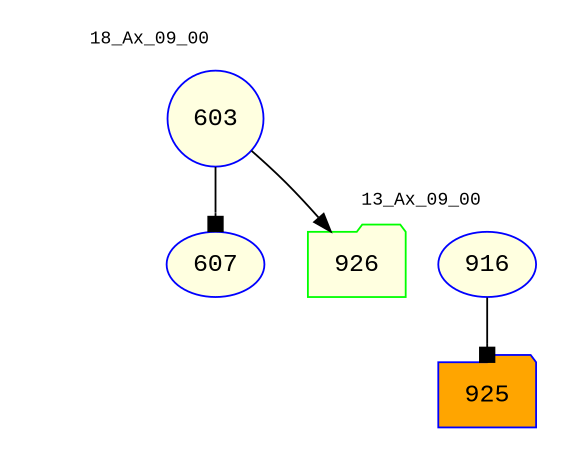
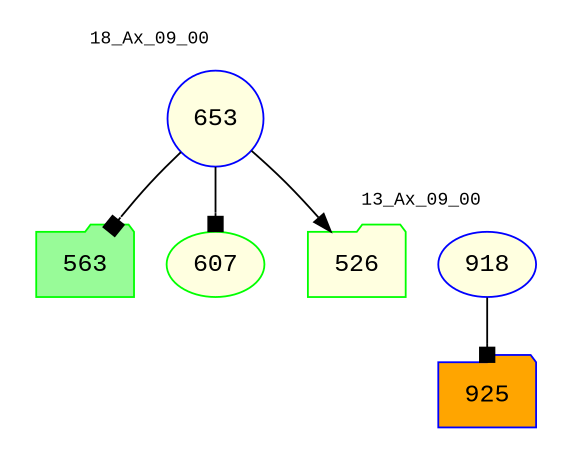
node "603": label "603" -> "653"
node "563": added
node "607": color blue -> green
node "926": label "926" -> "526"
node "916": label "916" -> "918"
